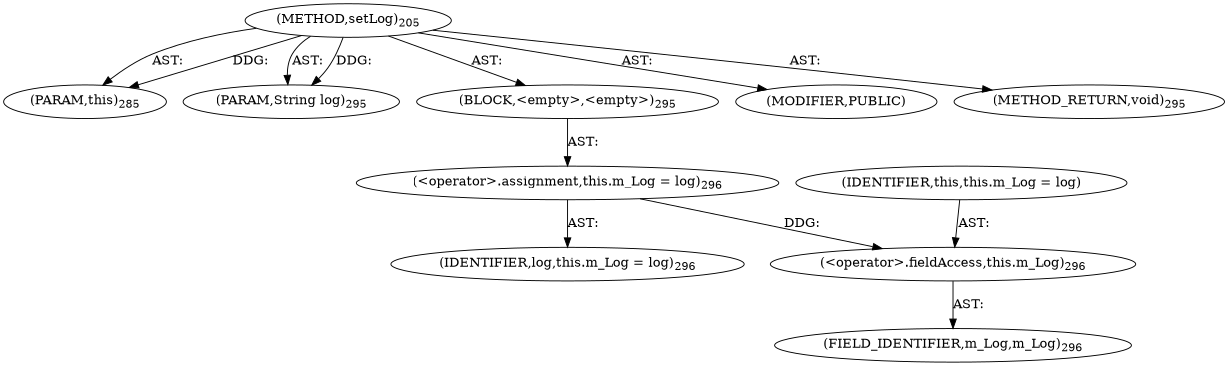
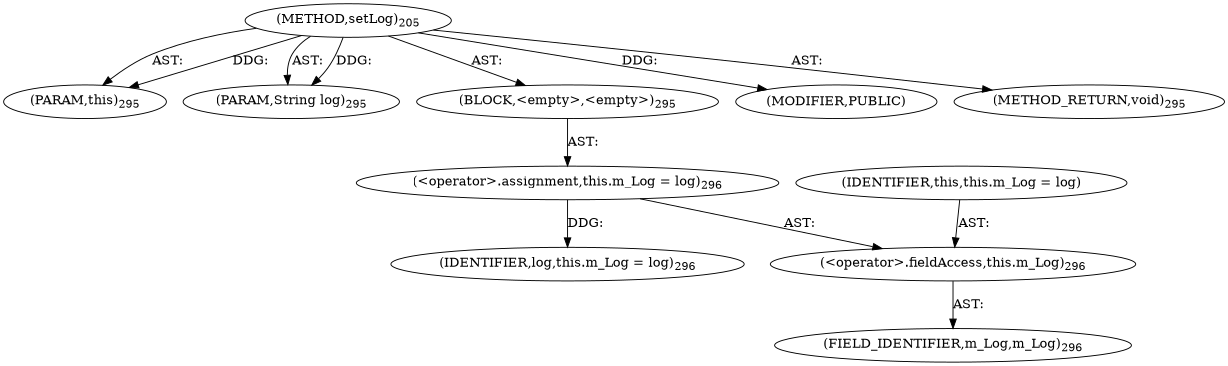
edge "(METHOD,setLog)" -> "(MODIFIER,PUBLIC)": label "AST: " -> "DDG: "
node "(PARAM,this)": text "285" -> "295"
edge "(<operator>.assignment,this.m_Log = log)" -> "(IDENTIFIER,log,this.m_Log = log)": label "AST: " -> "DDG: "
edge "(<operator>.assignment,this.m_Log = log)" -> "(<operator>.fieldAccess,this.m_Log)": label "DDG: " -> "AST: "
